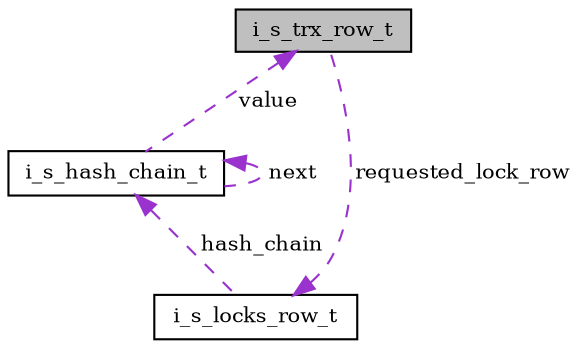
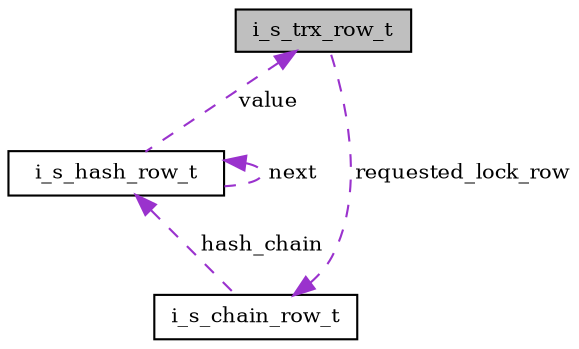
node "i_s_hash_chain_t": label "i_s_hash_chain_t" -> "i_s_hash_row_t"
node "i_s_locks_row_t": label "i_s_locks_row_t" -> "i_s_chain_row_t"
